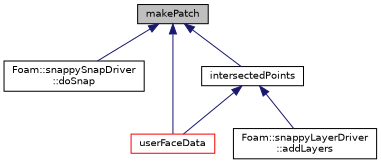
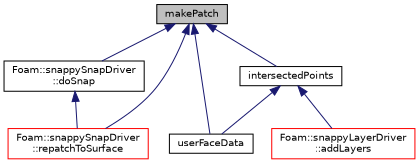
node "Foam::snappySnapDriver ::repatchToSurface": added
node "userFaceData": color red -> black
node "Foam::snappyLayerDriver ::addLayers": color black -> red
